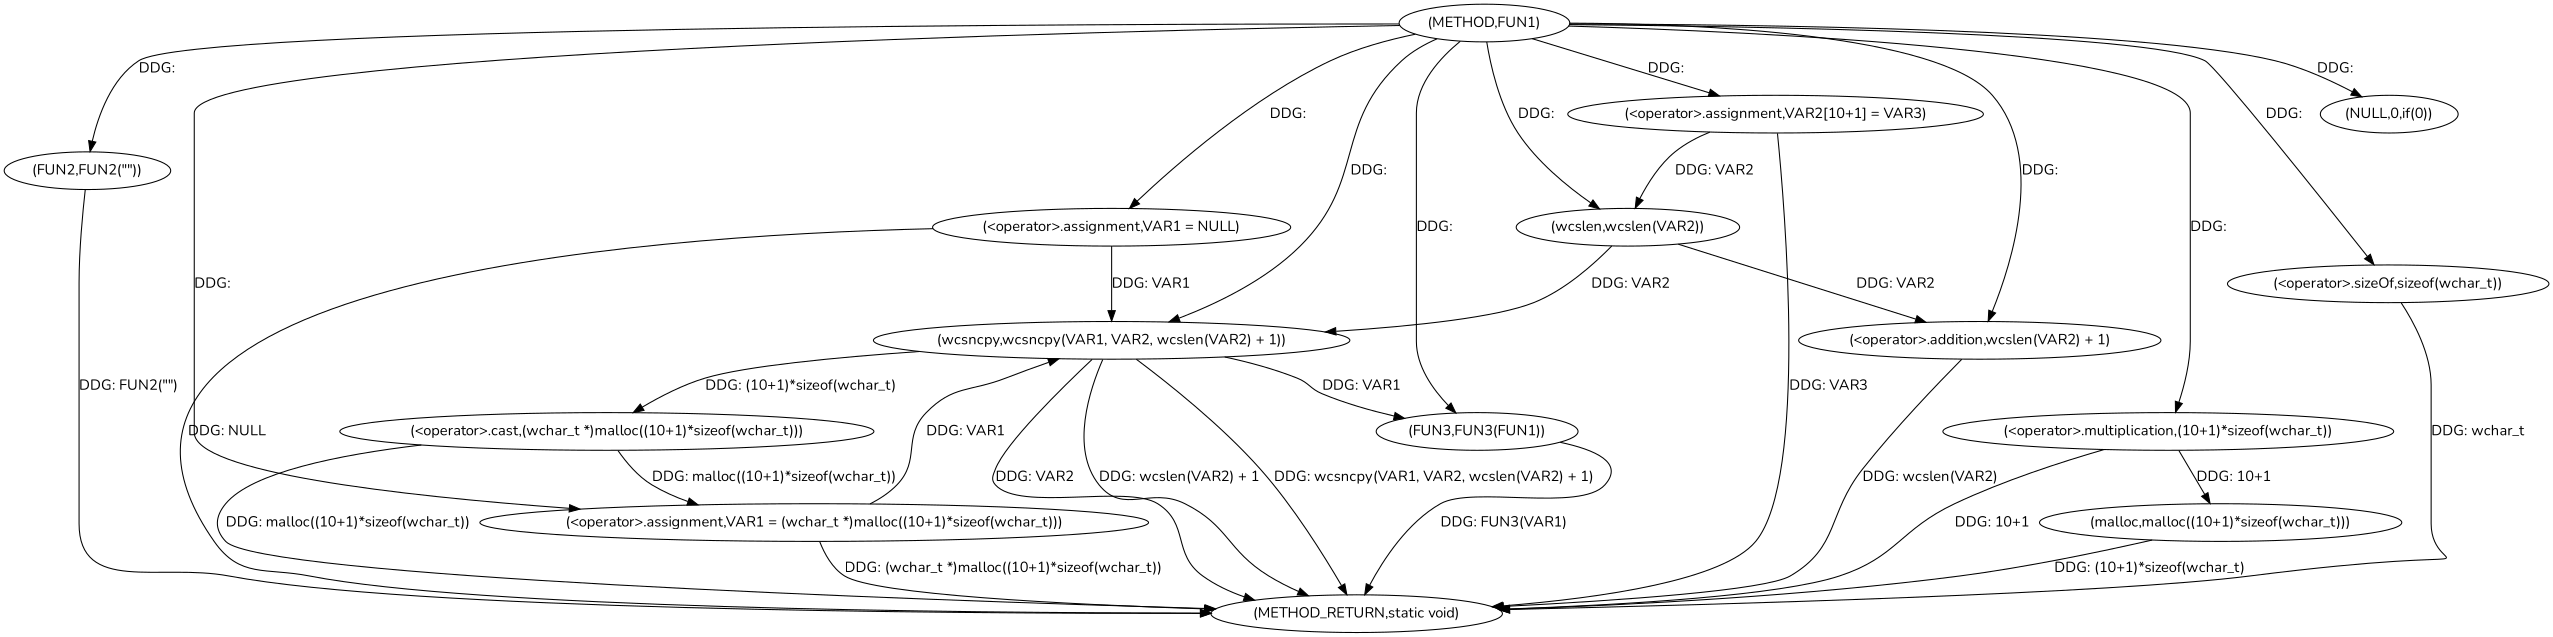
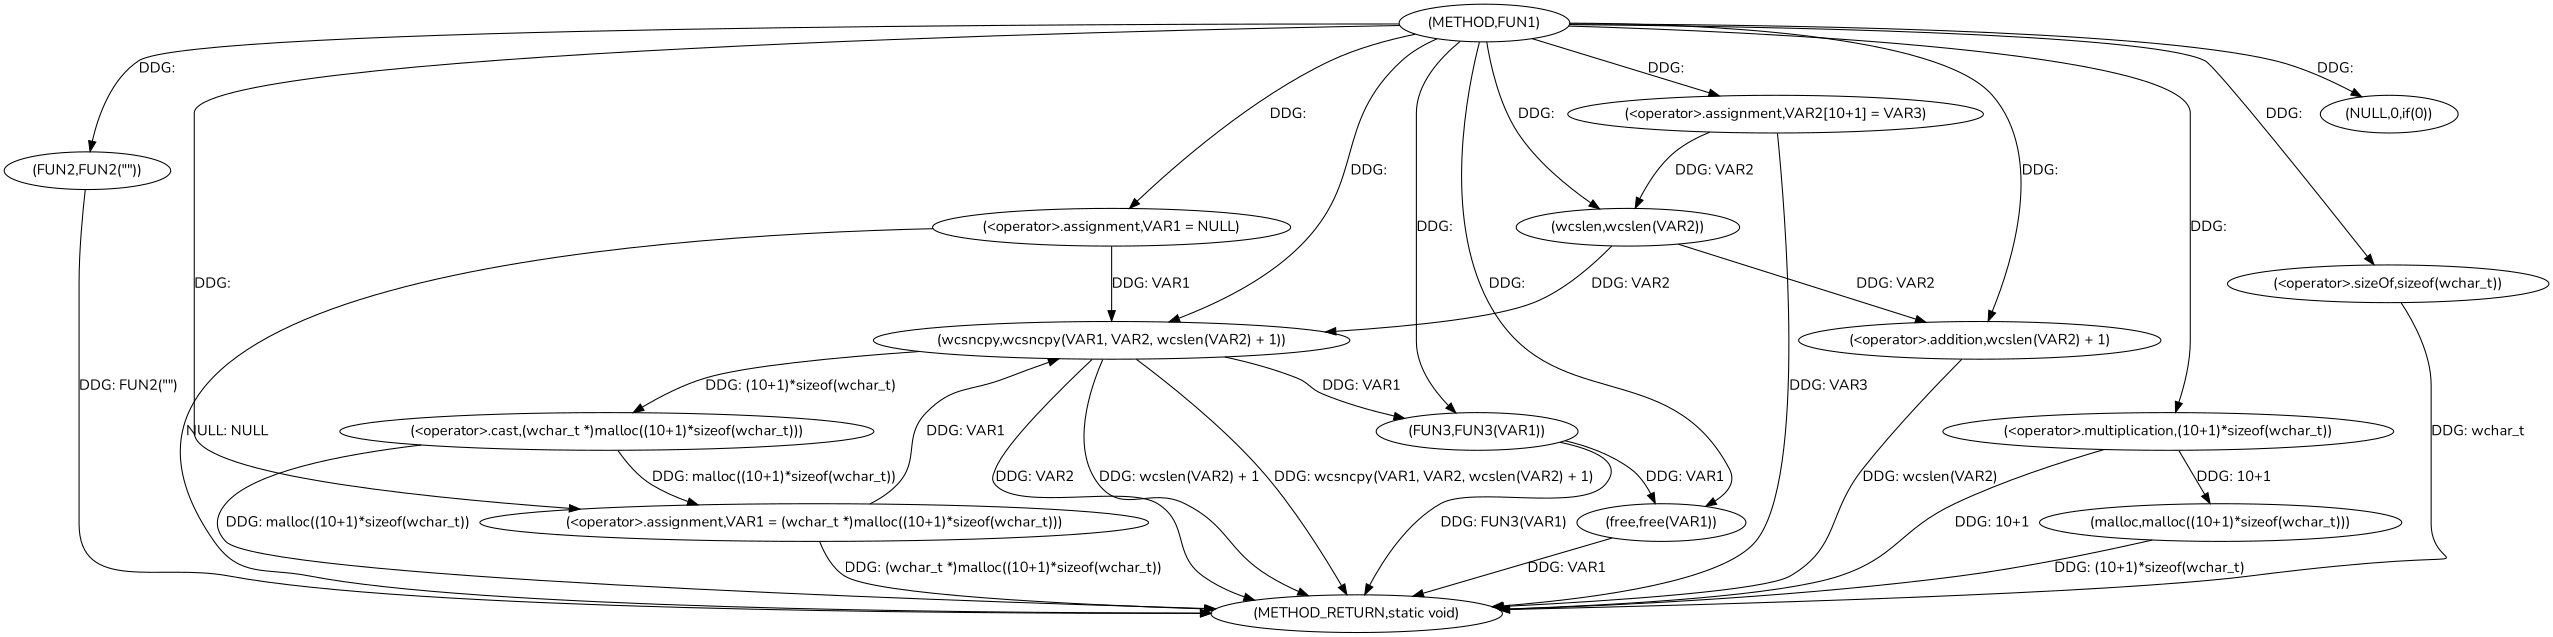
edge "(<operator>.assignment,VAR1 = NULL)" -> "(METHOD_RETURN,static void)": label "DDG: NULL" -> "NULL: NULL"
node "(FUN3,FUN3(FUN1))": label "(FUN3,FUN3(FUN1))" -> "(FUN3,FUN3(VAR1))"
node "(free,free(VAR1))": added
